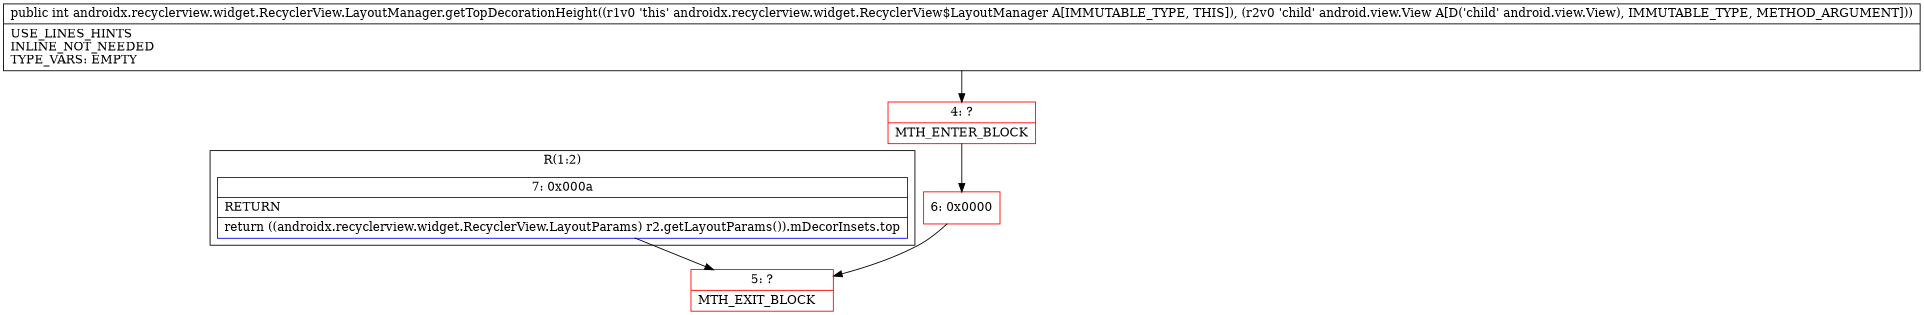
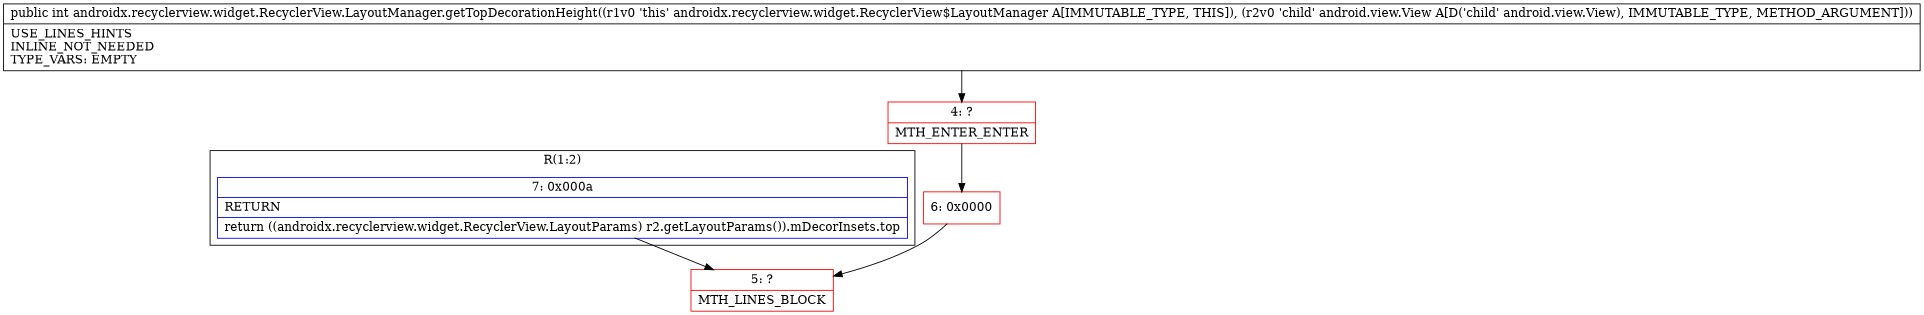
node "4: ?": text "MTH_ENTER_BLOCK" -> "MTH_ENTER_ENTER"
node "5: ?": text "MTH_EXIT_BLOCK" -> "MTH_LINES_BLOCK"
